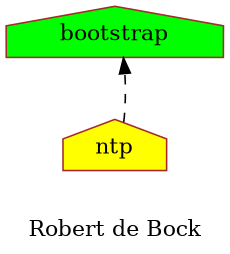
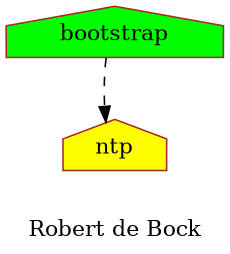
edge "ntp" -> "bootstrap": reversed
